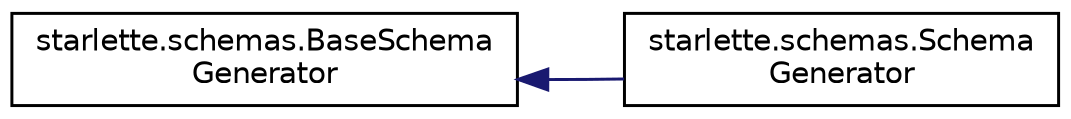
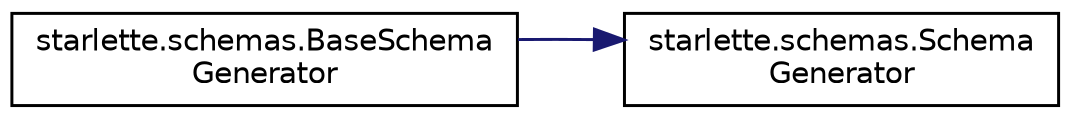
edge "starlette.schemas.Schema Generator" -> "starlette.schemas.BaseSchema Generator": reversed
